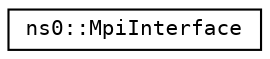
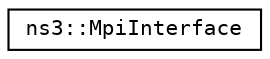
node "ns0::MpiInterface": label "ns0::MpiInterface" -> "ns3::MpiInterface"
